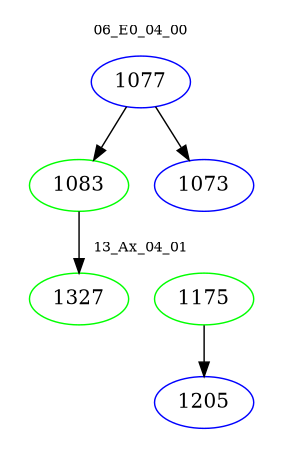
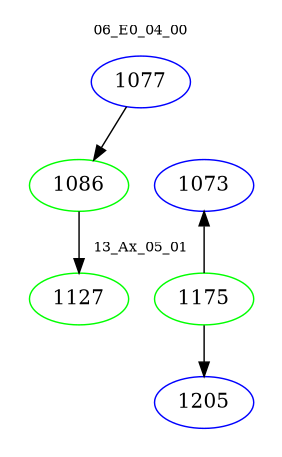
edge "1077" -> "1073": now "1175" -> "1073"
node "1083": label "1083" -> "1086"
cluster "13_Ax_04_01": label "13_Ax_04_01" -> "13_Ax_05_01"
node "1327": label "1327" -> "1127"
